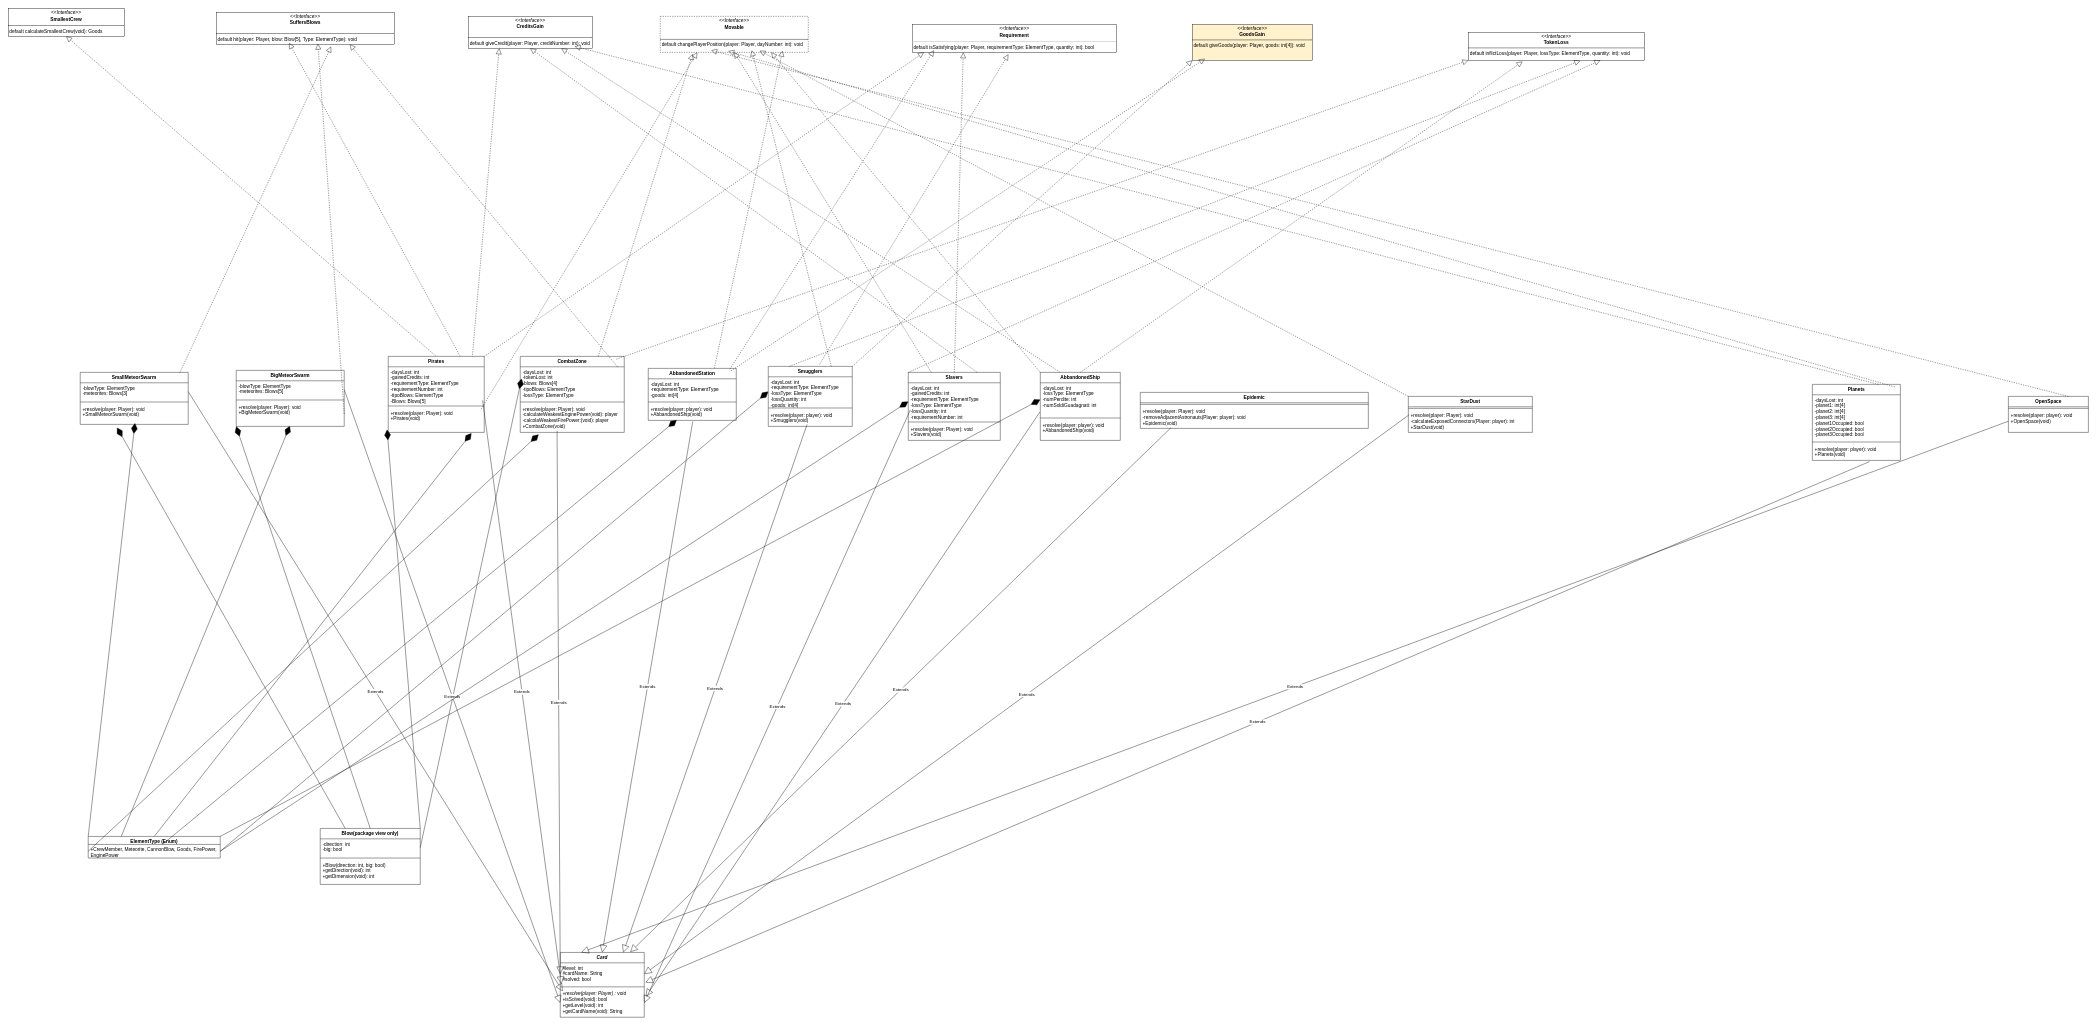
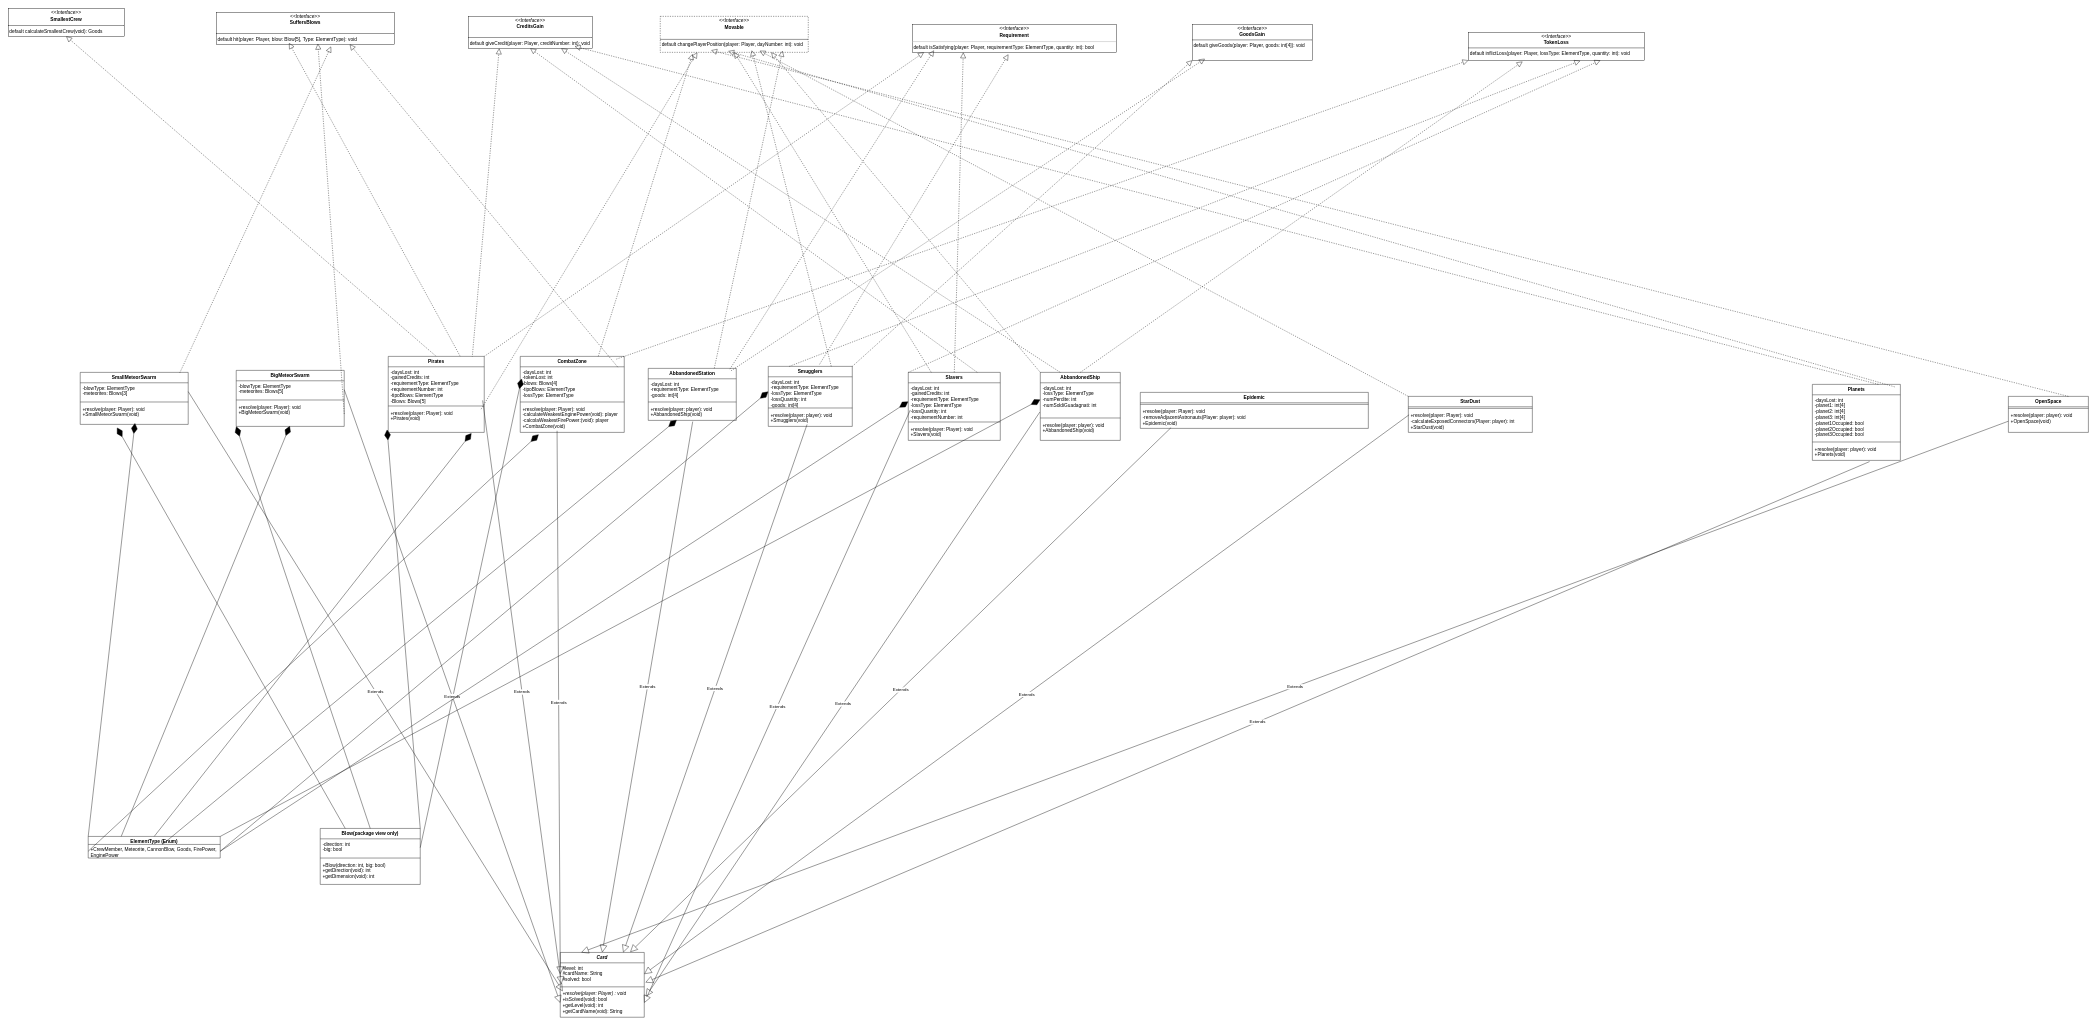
node "<<Interface>> GoodsGain default giveGoods(player: Player, goods: int[4]): void": fillcolor #fff2cc -> #ffffff
